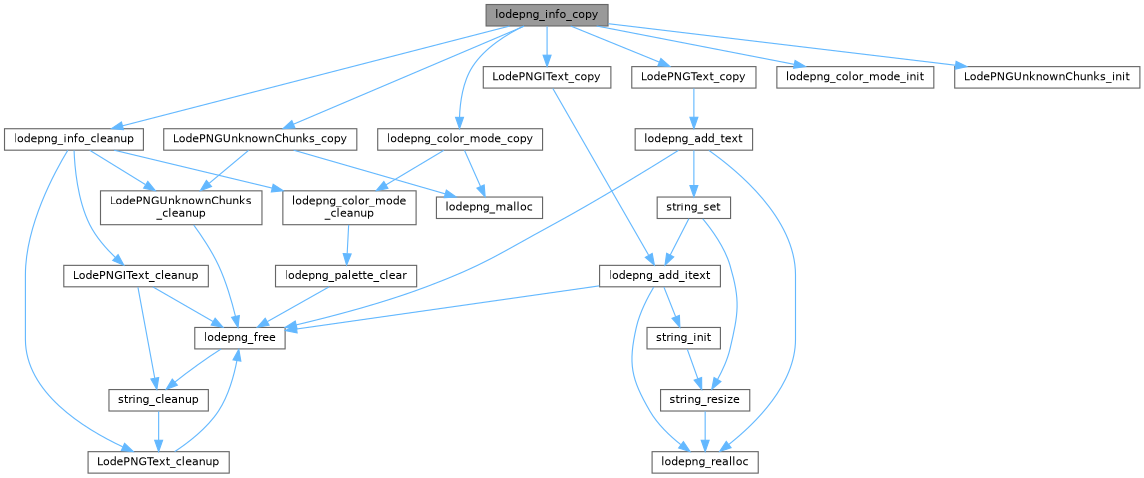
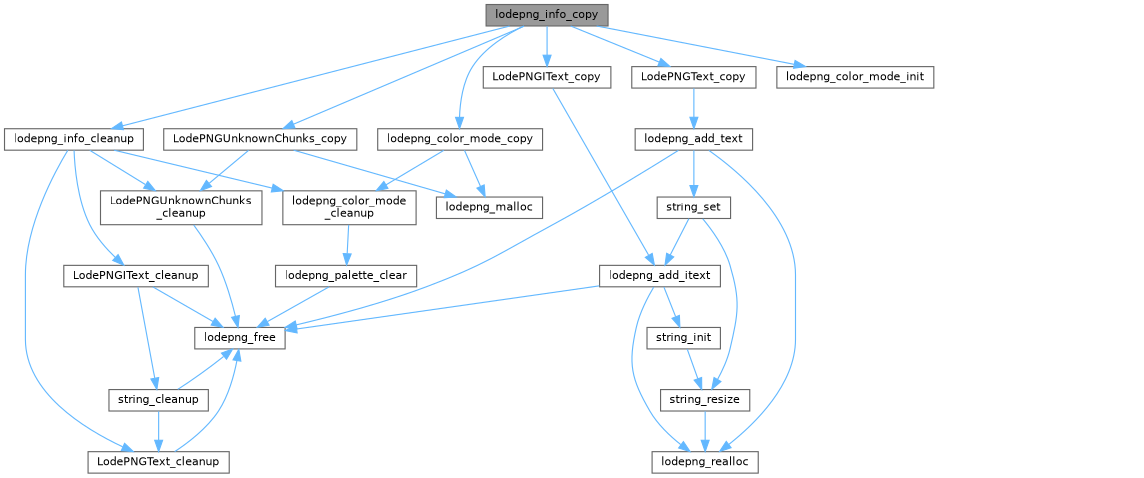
node "LodePNGUnknownChunks_init": removed
edge "lodepng_free" -> "string_cleanup": reversed
